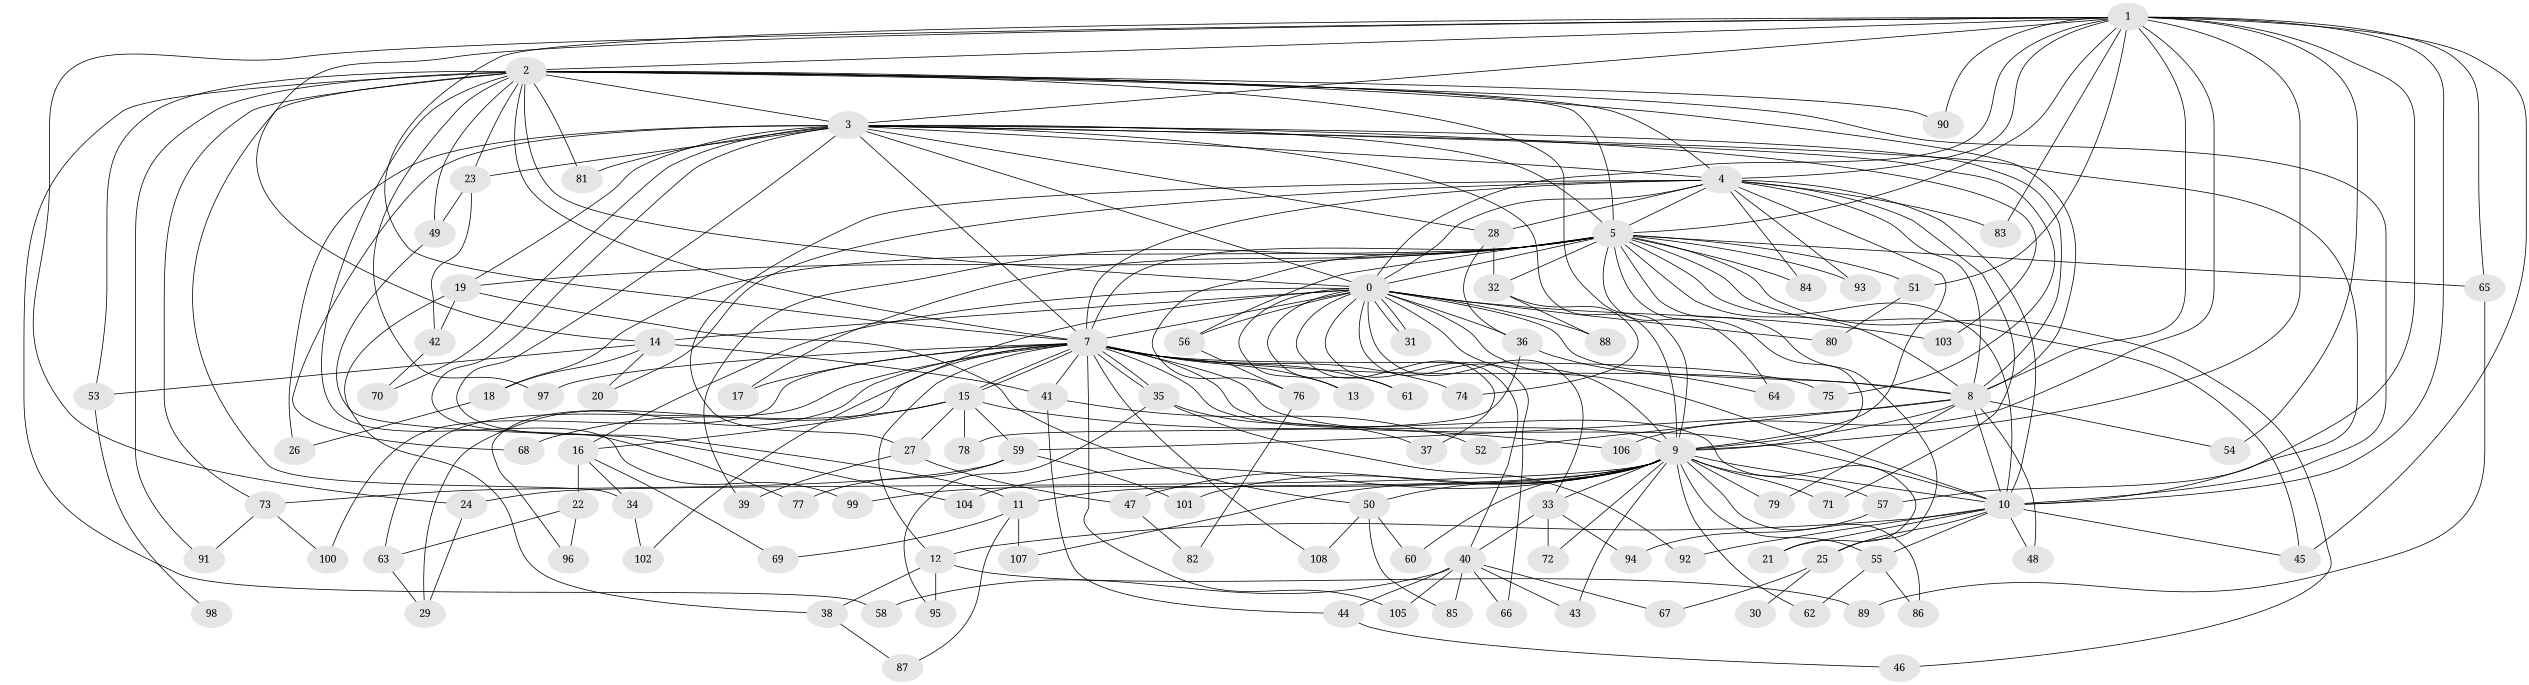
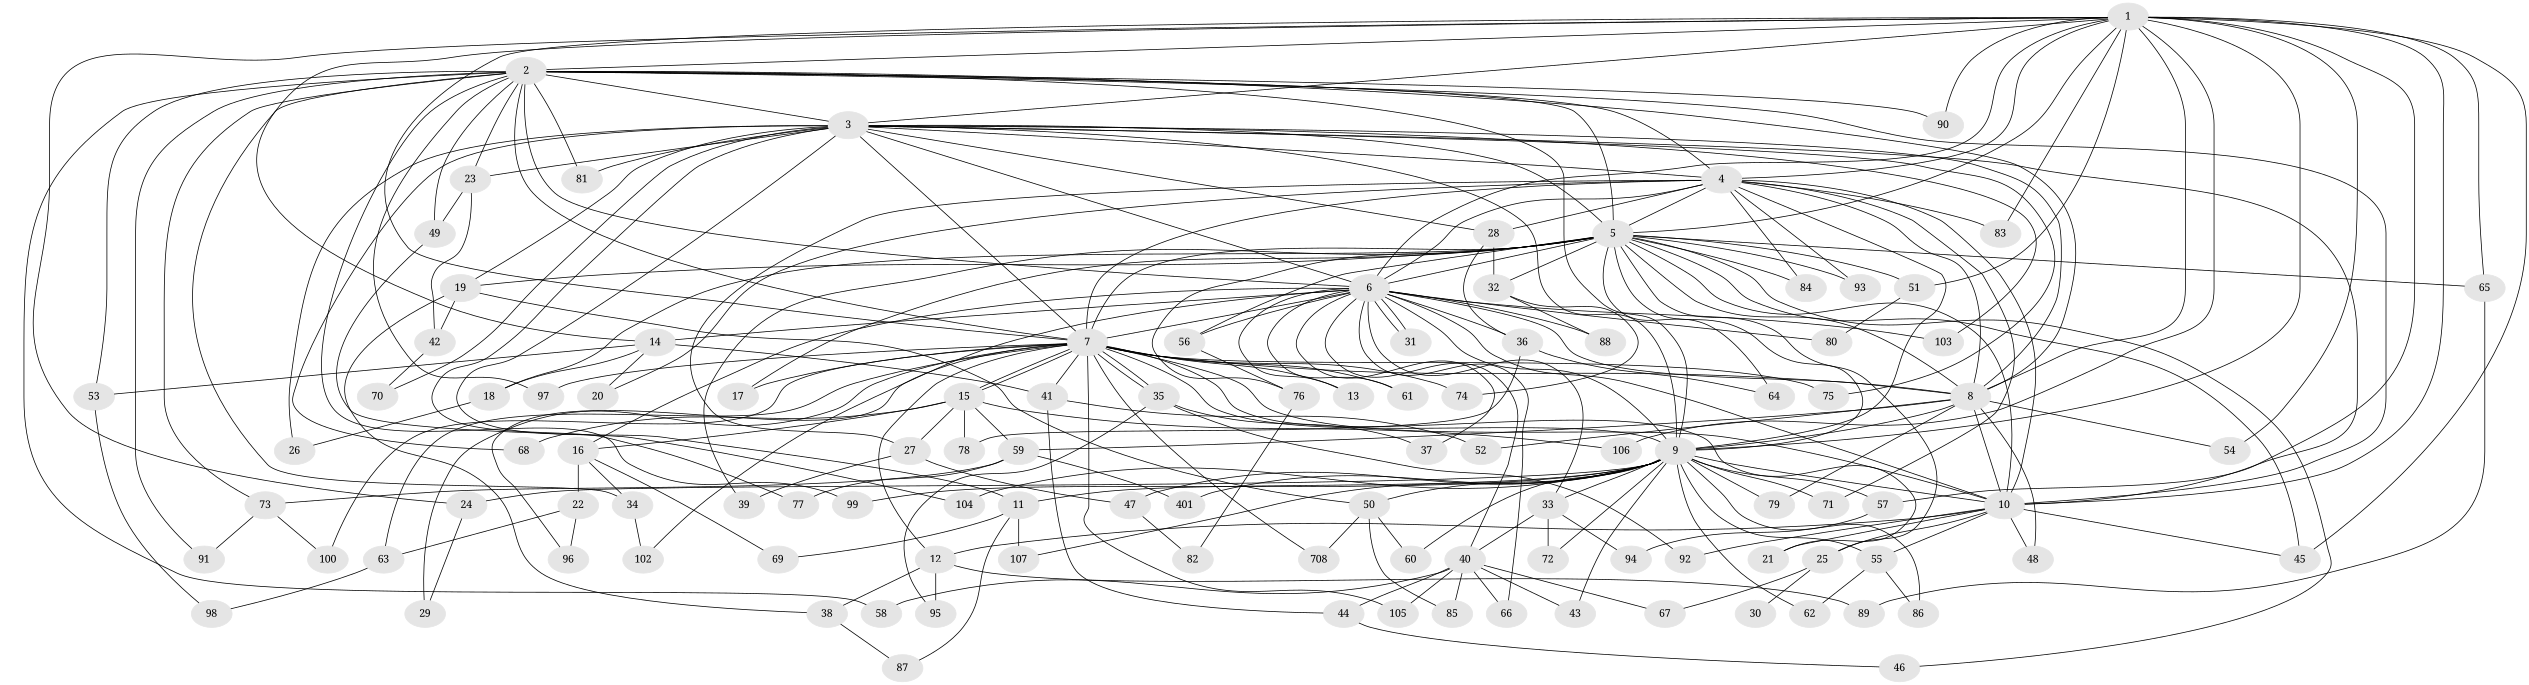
node "0": label "0" -> "6"
node "101": label "101" -> "401"
node "108": label "108" -> "708"
edge "63" -- "29": now "63" -- "98"
